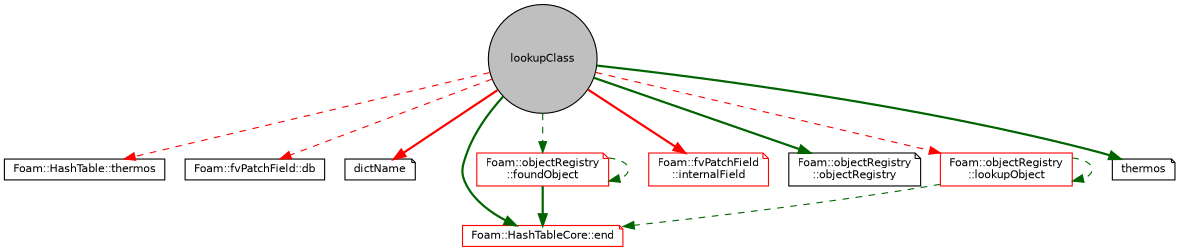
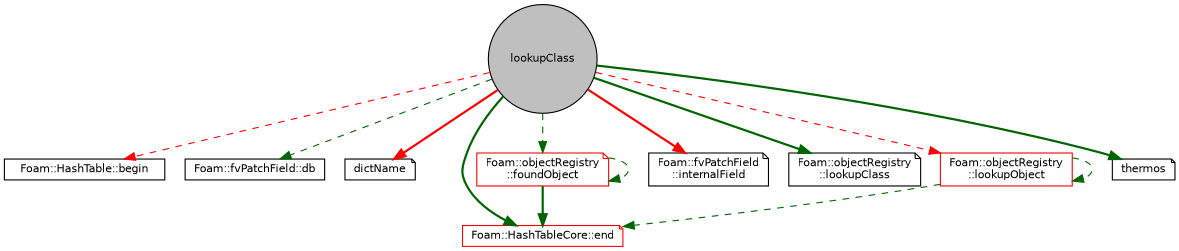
edge "lookupClass" -> "Foam::fvPatchField::db": color red -> darkgreen
node "Foam::HashTable::thermos": label "Foam::HashTable::thermos" -> "Foam::HashTable::begin"
node "Foam::fvPatchField ::internalField": color red -> black
node "Foam::objectRegistry ::objectRegistry": label "Foam::objectRegistry ::objectRegistry" -> "Foam::objectRegistry ::lookupClass"
